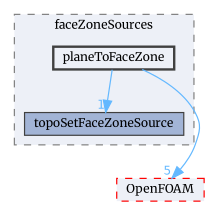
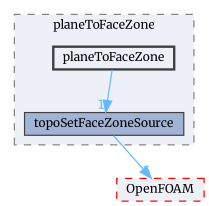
cluster "faceZoneSources": label "faceZoneSources" -> "planeToFaceZone"
edge "planeToFaceZone" -> "OpenFOAM": now "topoSetFaceZoneSource" -> "OpenFOAM"
